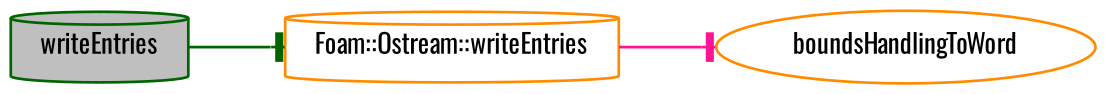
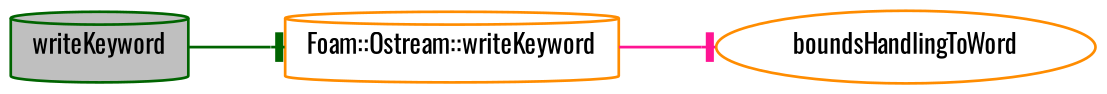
node "writeEntries": label "writeEntries" -> "writeKeyword"
node "Foam::Ostream::writeEntries": label "Foam::Ostream::writeEntries" -> "Foam::Ostream::writeKeyword"
